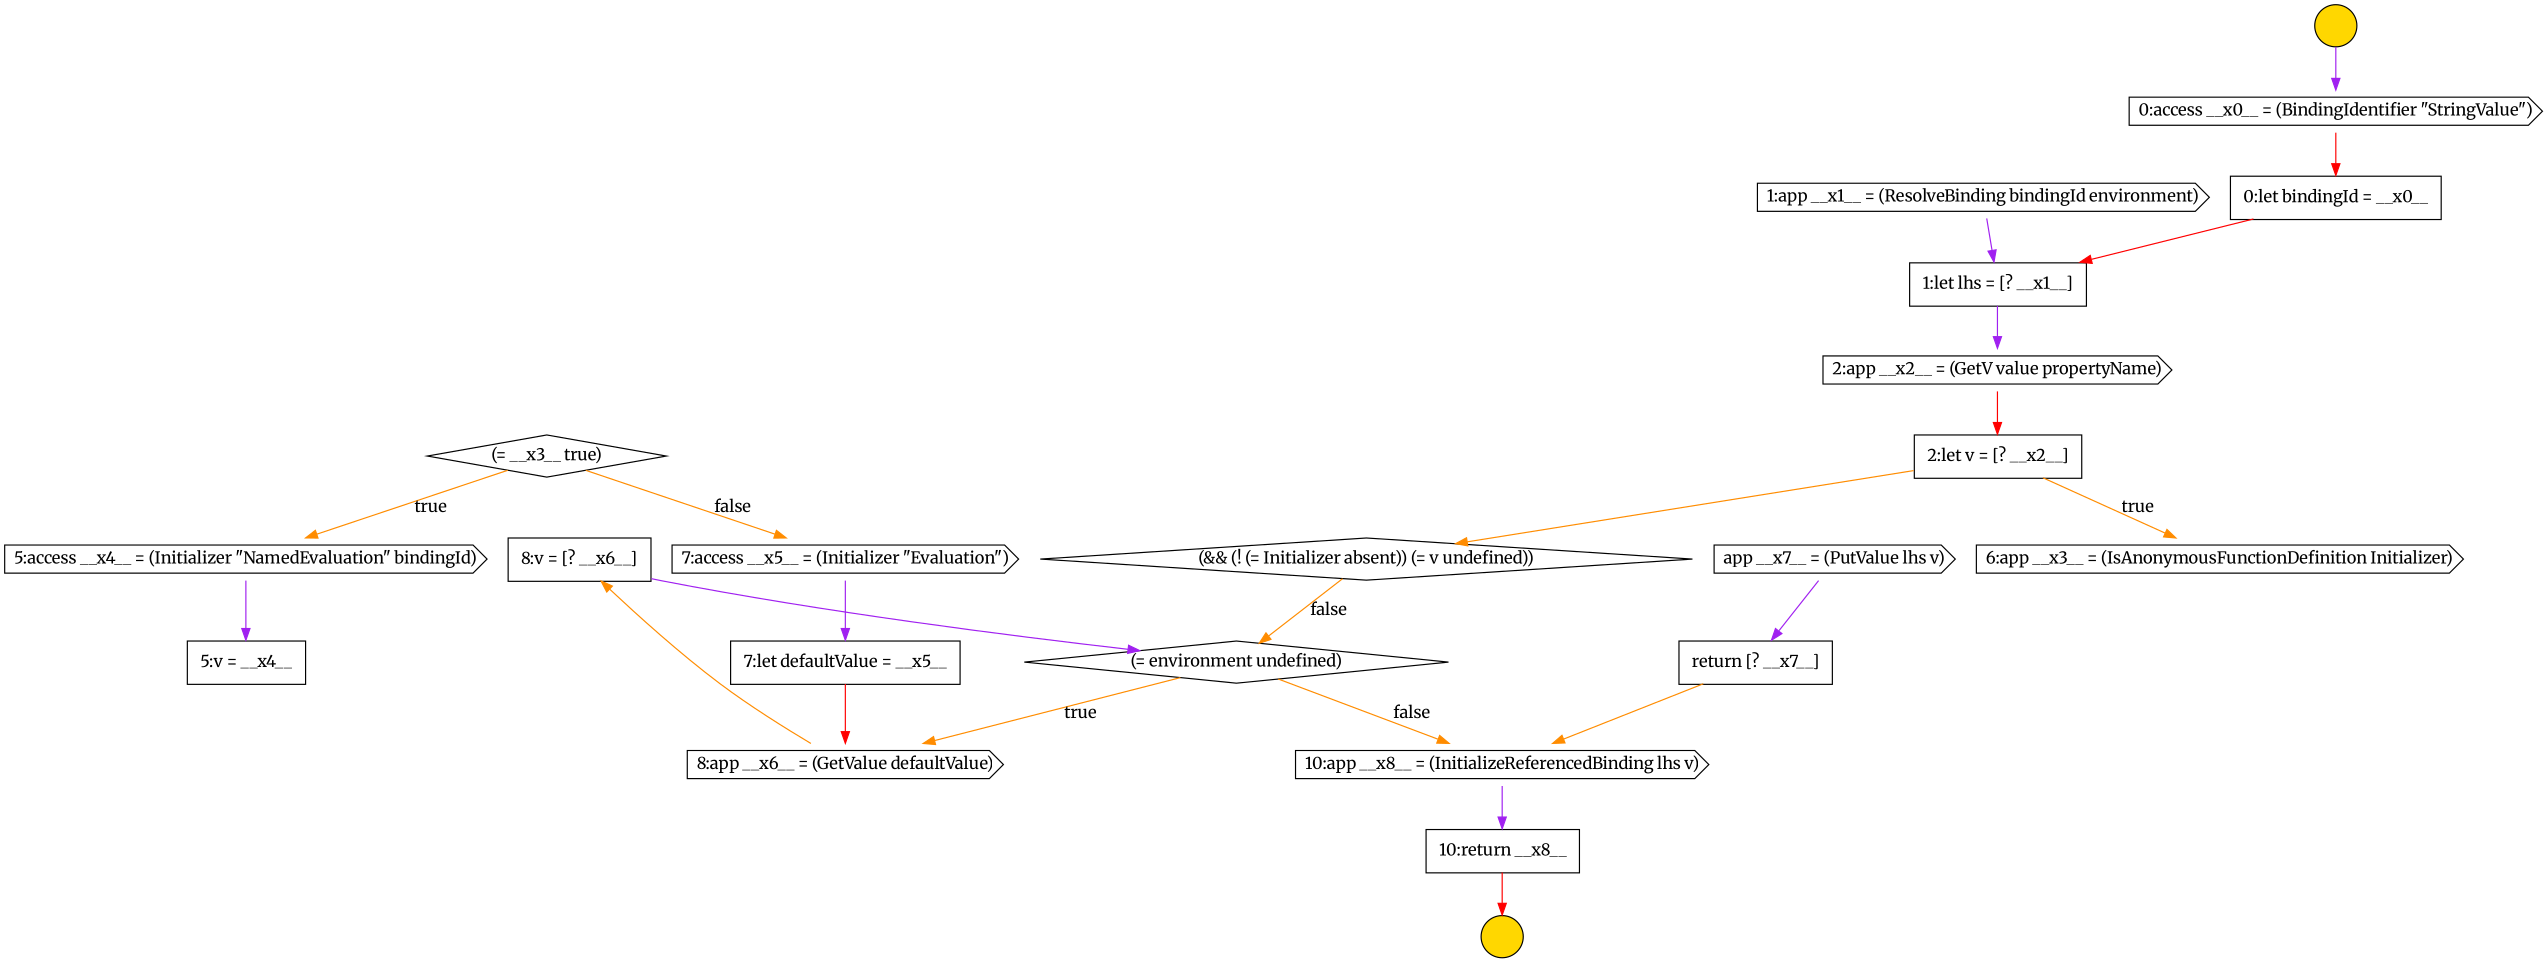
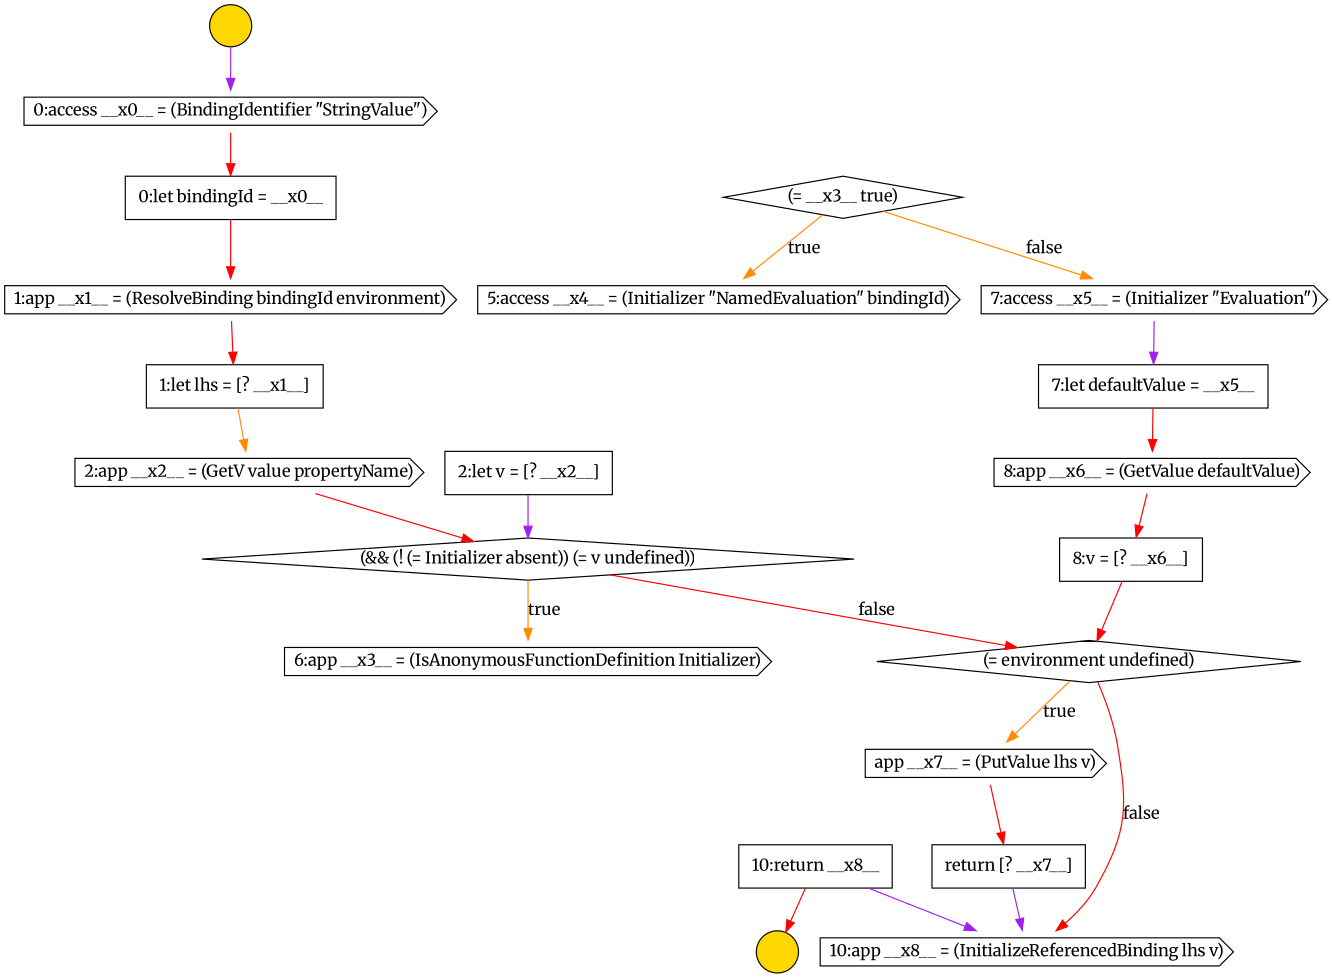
edge "1:app __x1__ = (ResolveBinding bindingId environment)" -> "1:let lhs = [? __x1__]": color purple -> red
edge "0:let bindingId = __x0__" -> "1:let lhs = [? __x1__]": now "0:let bindingId = __x0__" -> "1:app __x1__ = (ResolveBinding bindingId environment)"
edge "1:let lhs = [? __x1__]" -> "2:app __x2__ = (GetV value propertyName)": color purple -> darkorange
edge "2:app __x2__ = (GetV value propertyName)" -> "2:let v = [? __x2__]": now "2:app __x2__ = (GetV value propertyName)" -> "(&& (! (= Initializer absent)) (= v undefined))"
edge "2:let v = [? __x2__]" -> "6:app __x3__ = (IsAnonymousFunctionDefinition Initializer)": now "(&& (! (= Initializer absent)) (= v undefined))" -> "6:app __x3__ = (IsAnonymousFunctionDefinition Initializer)"
edge "2:let v = [? __x2__]" -> "(&& (! (= Initializer absent)) (= v undefined))": color darkorange -> purple
edge "app __x7__ = (PutValue lhs v)" -> "return [? __x7__]": color purple -> red
edge "(&& (! (= Initializer absent)) (= v undefined))" -> "(= environment undefined)": color darkorange -> red
edge "8:v = [? __x6__]" -> "(= environment undefined)": color purple -> red
node "5:v = __x4__": removed
edge "8:app __x6__ = (GetValue defaultValue)" -> "8:v = [? __x6__]": color darkorange -> red
edge "(= environment undefined)" -> "8:app __x6__ = (GetValue defaultValue)": now "(= environment undefined)" -> "app __x7__ = (PutValue lhs v)"
edge "(= environment undefined)" -> "10:app __x8__ = (InitializeReferencedBinding lhs v)": color darkorange -> red
edge "return [? __x7__]" -> "10:app __x8__ = (InitializeReferencedBinding lhs v)": color darkorange -> purple
edge "10:app __x8__ = (InitializeReferencedBinding lhs v)" -> "10:return __x8__": reversed
